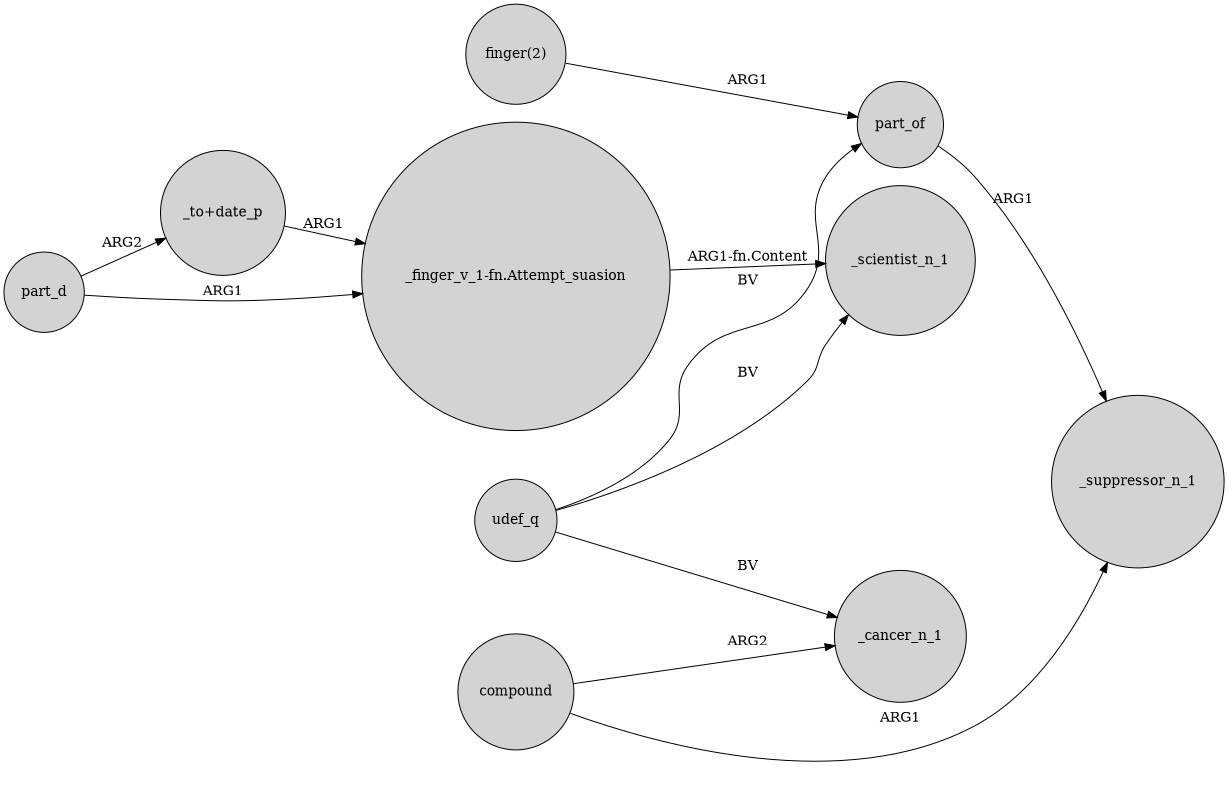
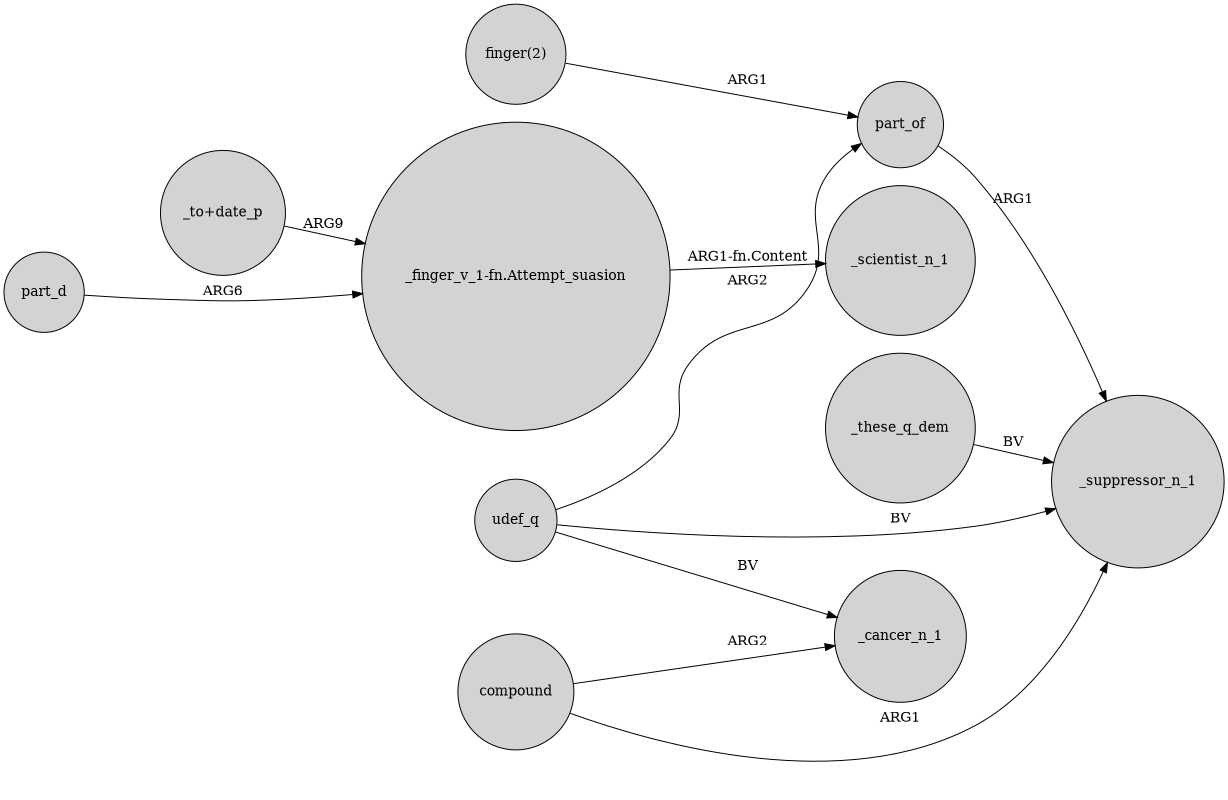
edge "_to+date_p" -> "_finger_v_1-fn.Attempt_suasion": label "ARG1" -> "ARG9"
edge "part_d" -> "_to+date_p": removed, label "ARG2"
edge "udef_q" -> "part_of": label "BV" -> "ARG2"
edge "part_d" -> "_finger_v_1-fn.Attempt_suasion": label "ARG1" -> "ARG6"
node "_these_q_dem": added
edge "udef_q" -> "_scientist_n_1": now "udef_q" -> "_suppressor_n_1"
